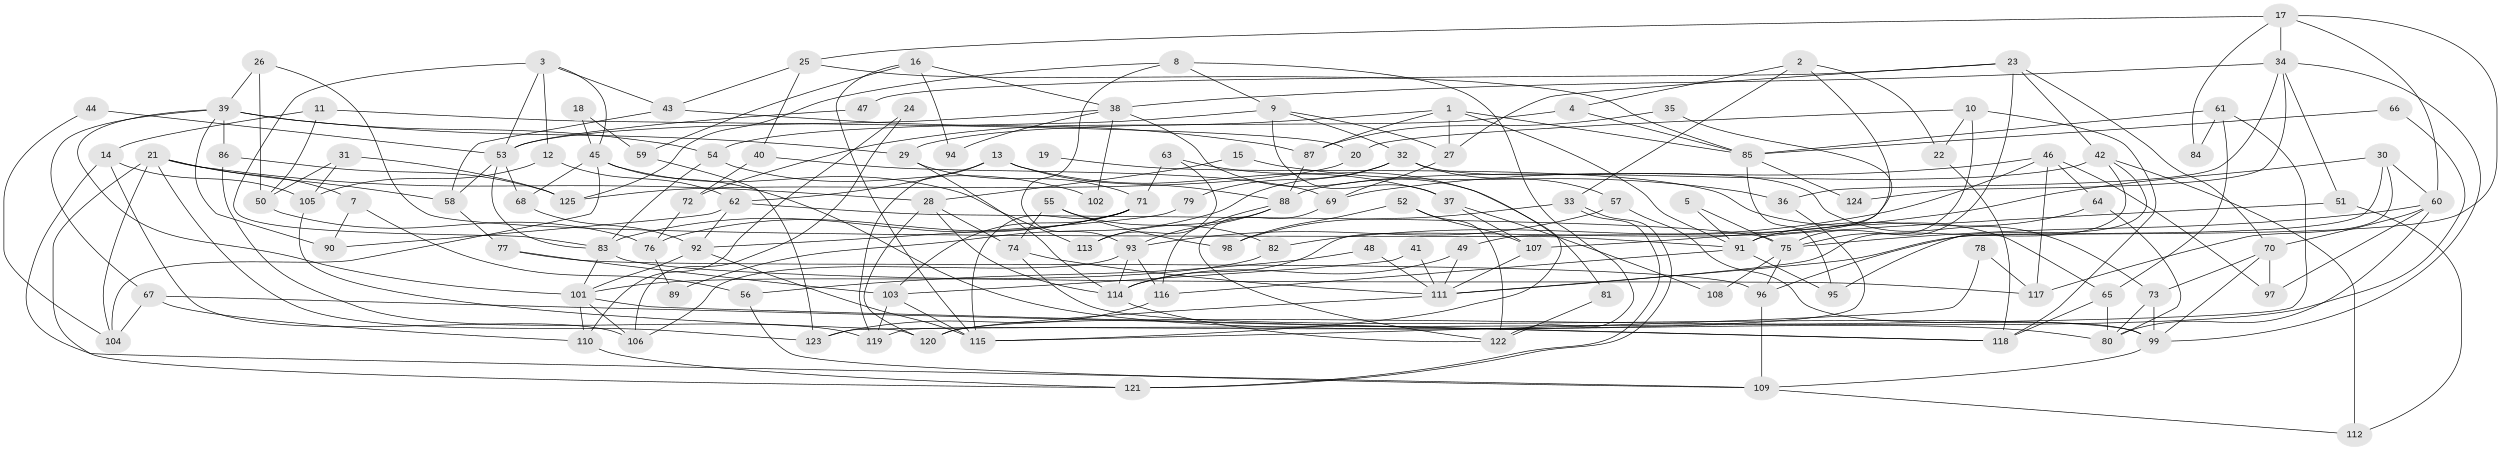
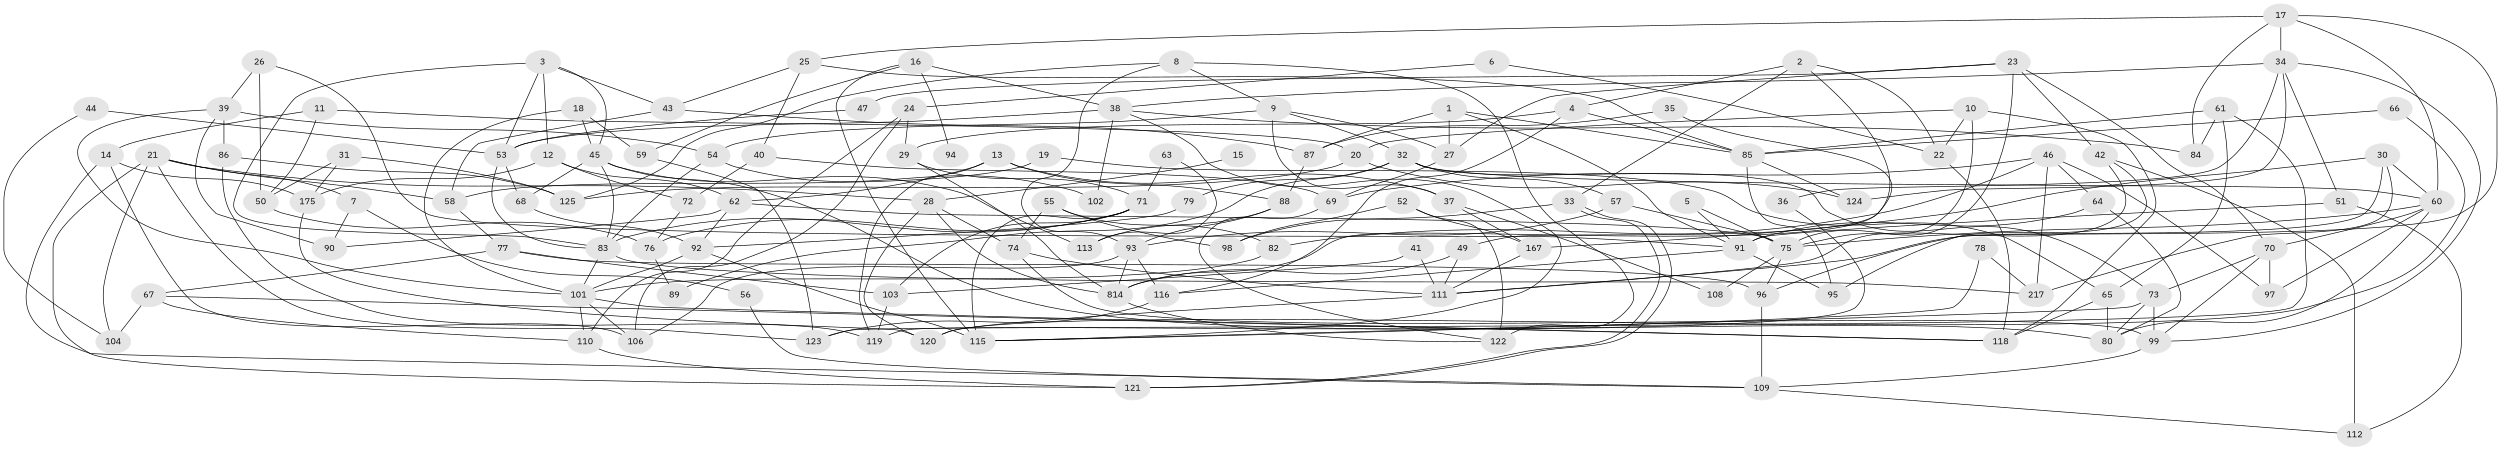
node "6": added
edge "38" -- "94": now "38" -- "84"
edge "1" -- "72": now "12" -- "72"
edge "39" -- "29": now "24" -- "29"
edge "39" -- "67": now "77" -- "67"
edge "15" -- "36": removed
edge "42" -- "88": removed
edge "53" -- "58": now "19" -- "58"
edge "32" -- "60": added
edge "20" -- "124": added
edge "18" -- "101": added
node "105": label "105" -> "175"
edge "88" -- "116": now "4" -- "116"
node "48": removed
node "107": label "107" -> "167"
edge "45" -- "104": now "45" -- "83"
node "114": label "114" -> "814"
node "81": removed
node "117": label "117" -> "217"
edge "57" -- "99": now "57" -- "75"
edge "103" -- "115": now "73" -- "115"
